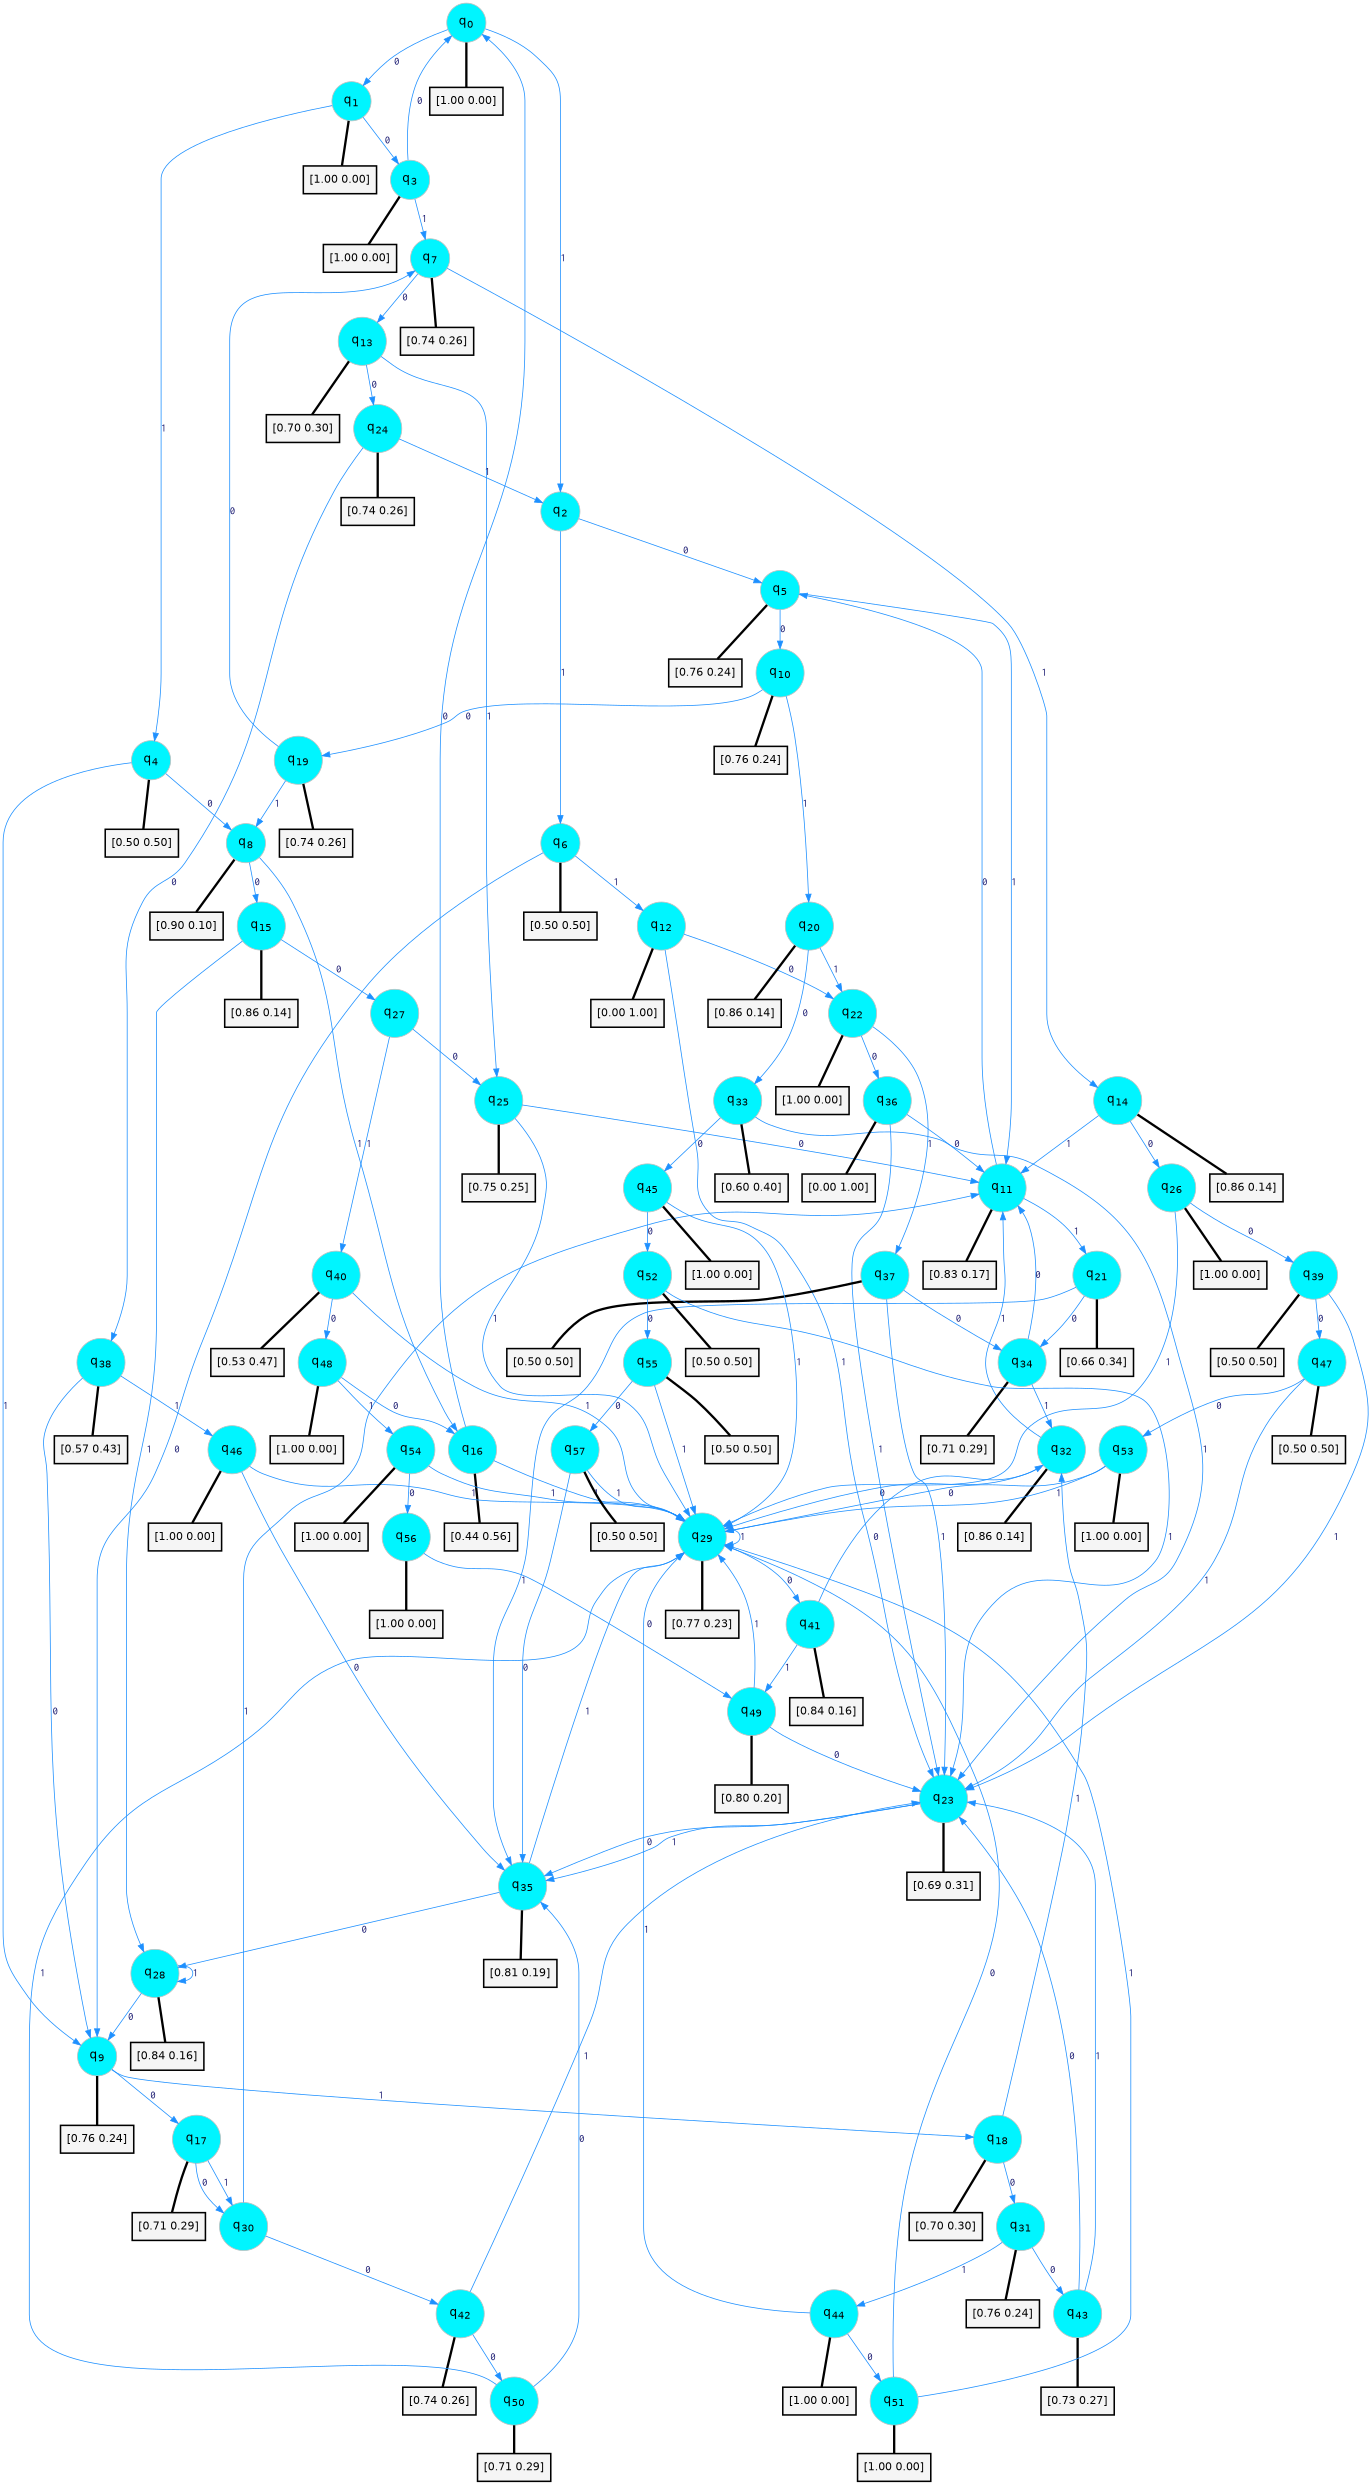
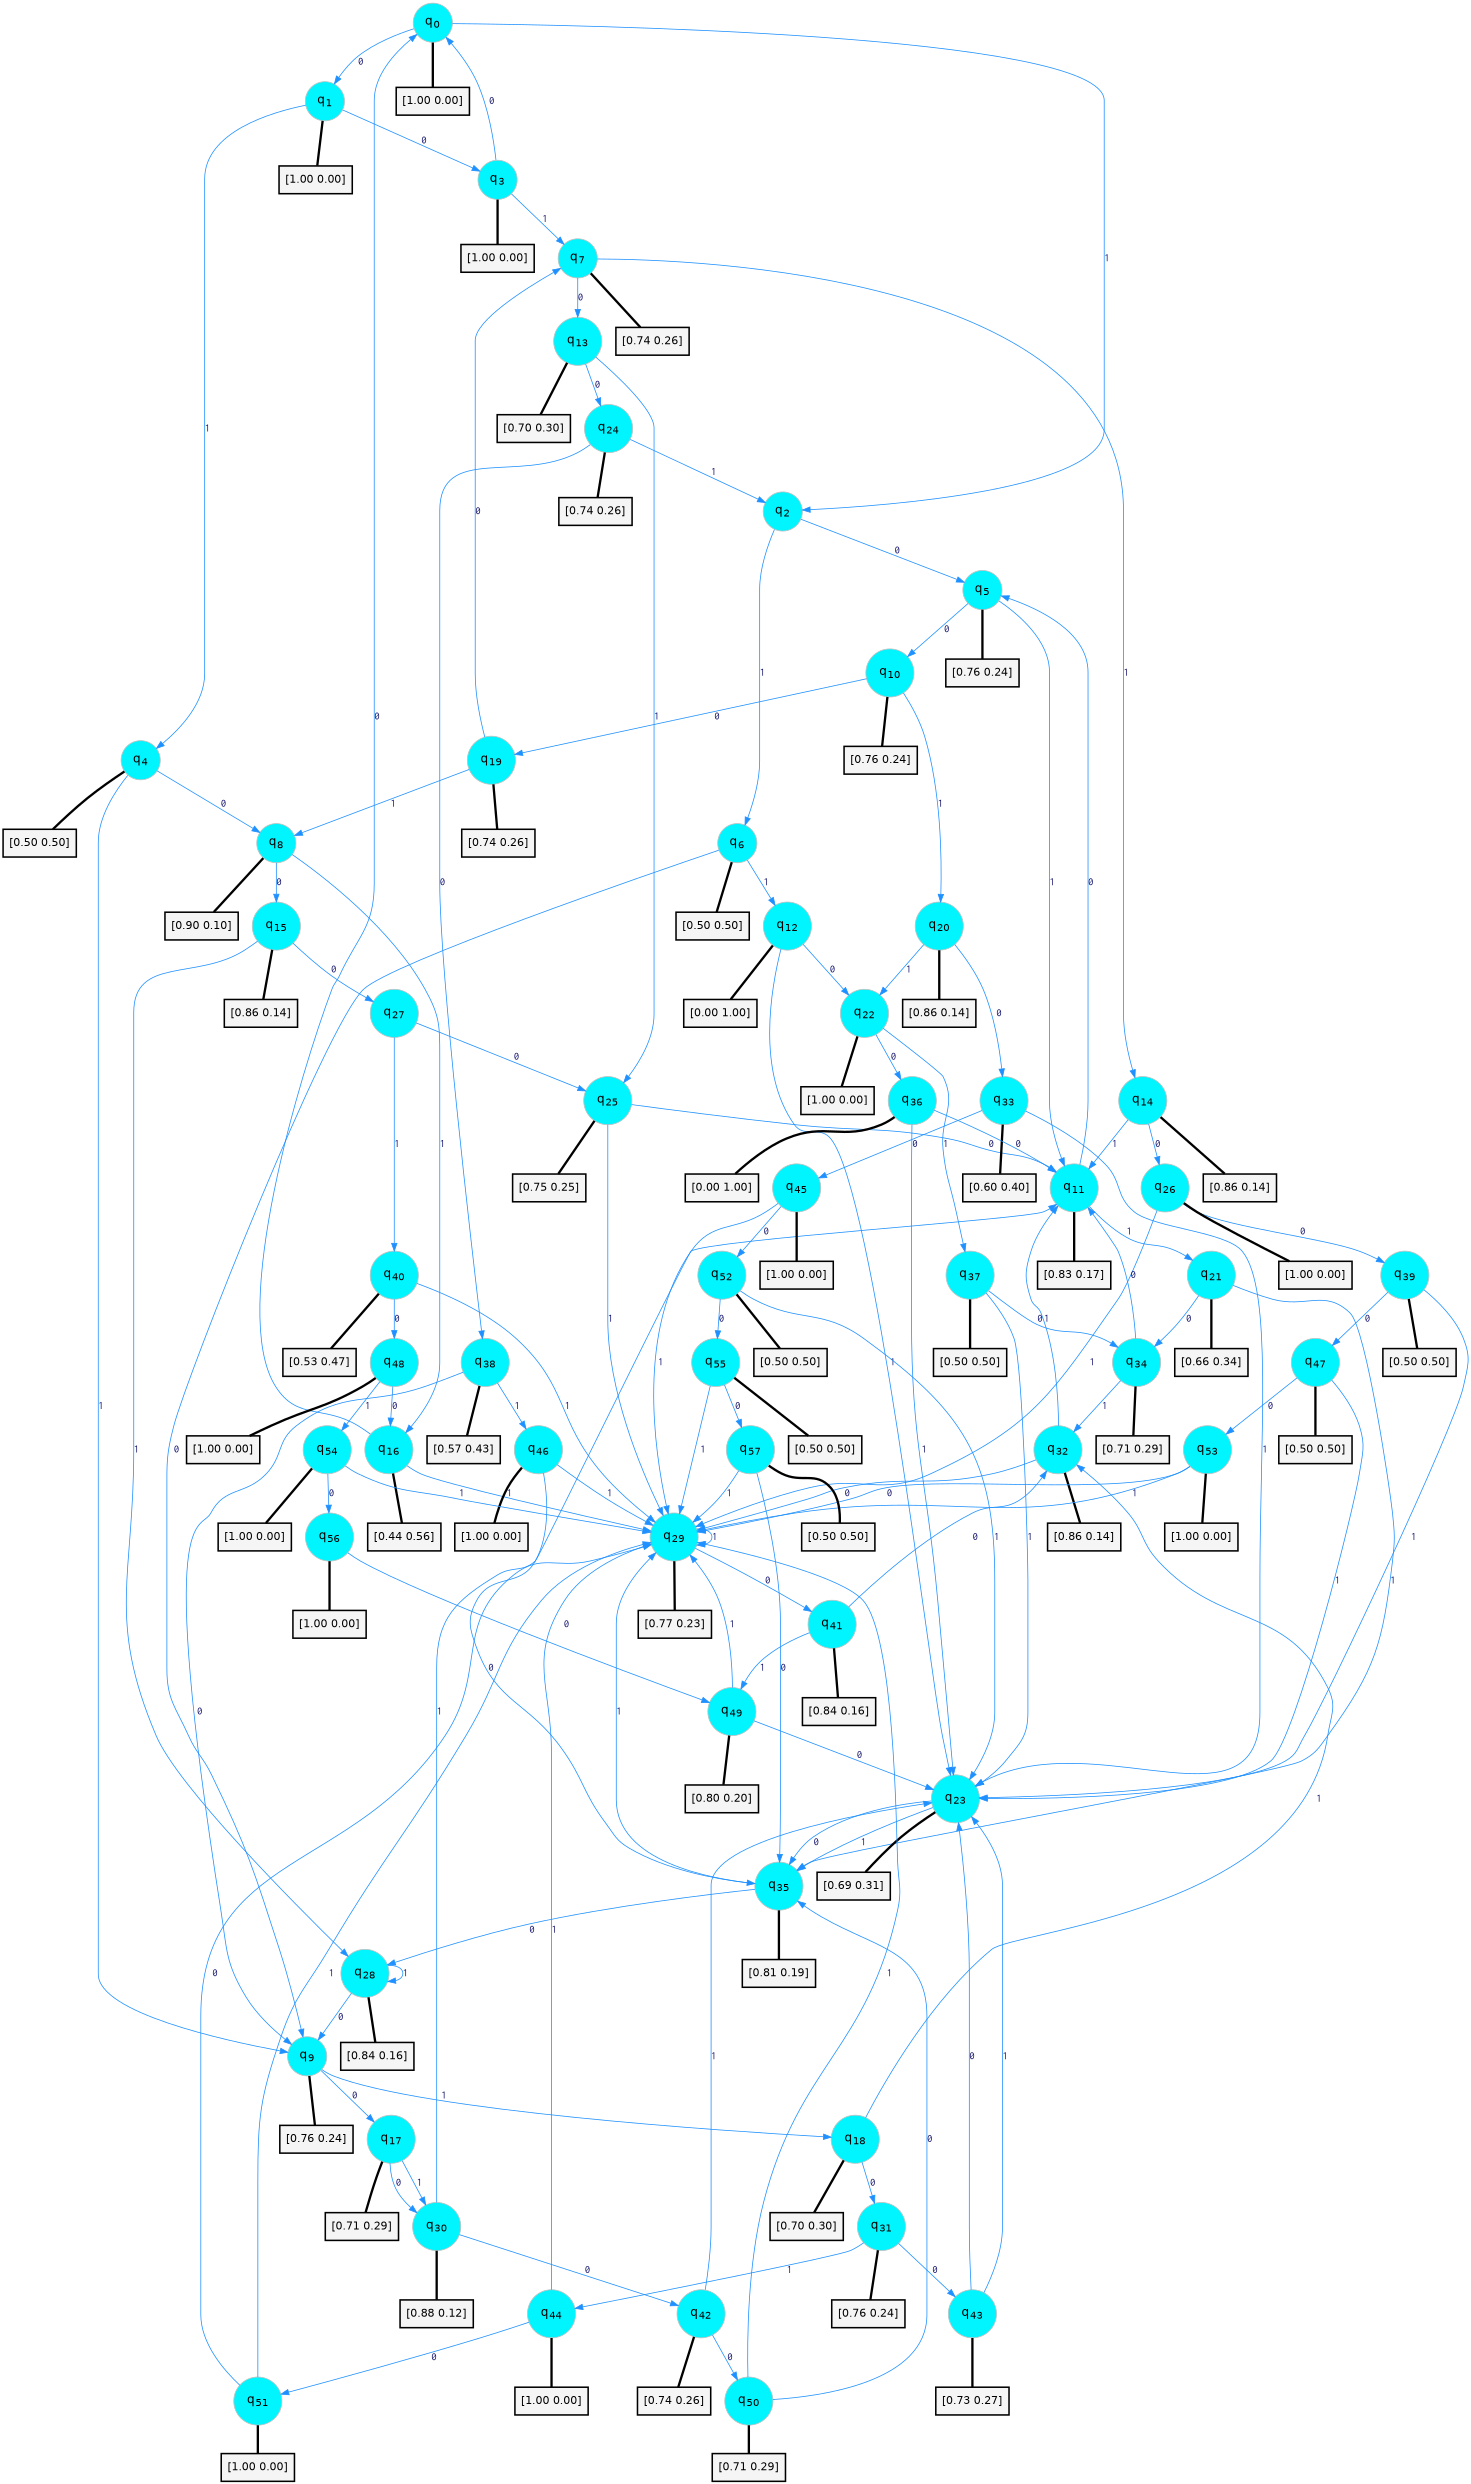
node "[0.88 0.12]": added
